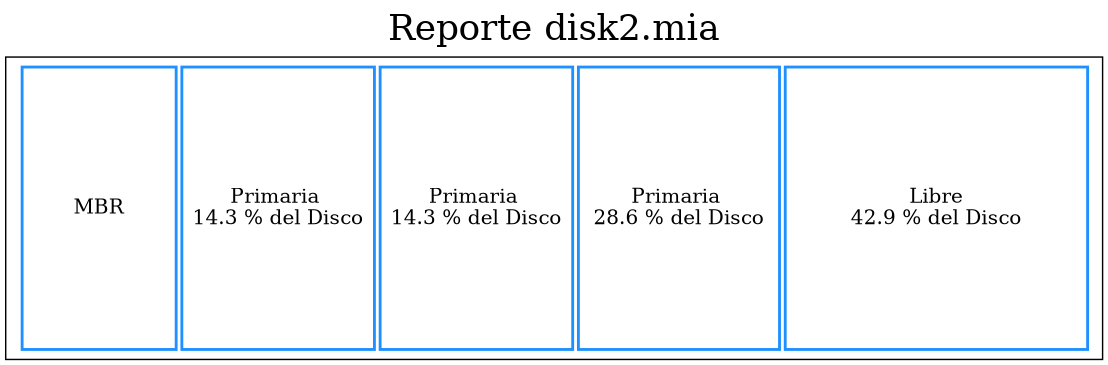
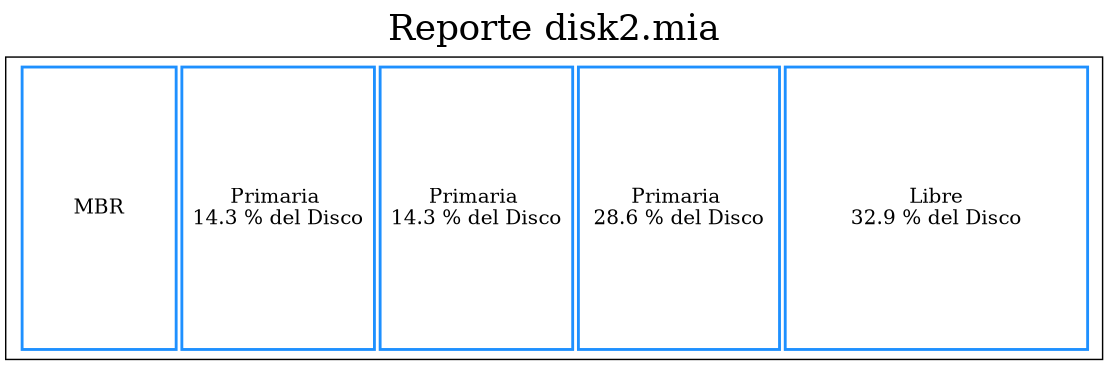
node "MBR": text "42.9 % del Disco" -> "32.9 % del Disco"
